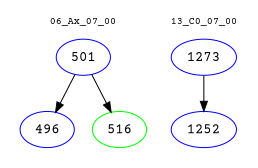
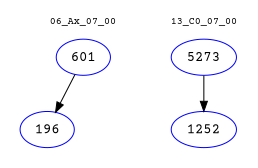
node "501": label "501" -> "601"
node "1273": label "1273" -> "5273"
node "496": label "496" -> "196"
node "516": removed
